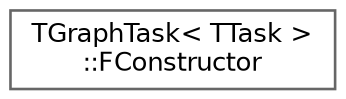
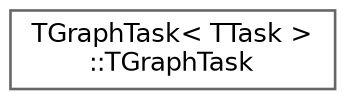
node "TGraphTask< TTask > ::FConstructor": label "TGraphTask< TTask > ::FConstructor" -> "TGraphTask< TTask > ::TGraphTask"
